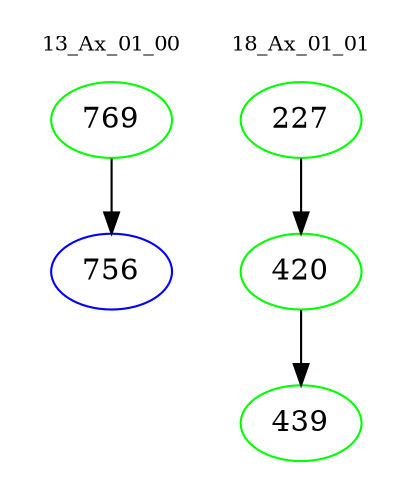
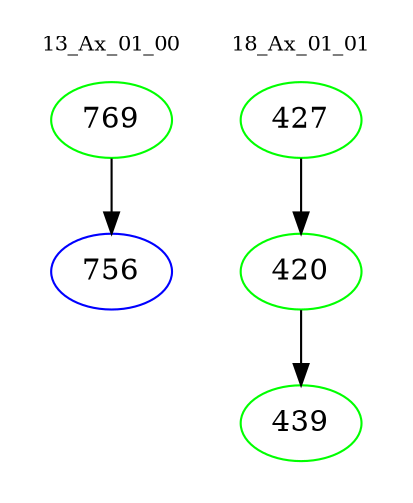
node "227": label "227" -> "427"
